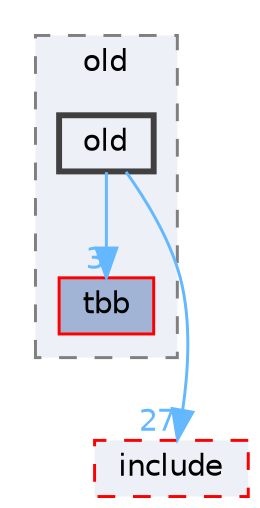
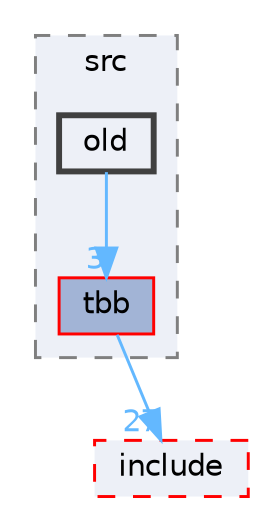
cluster "old": label "old" -> "src"
edge "old" -> "include": now "tbb" -> "include"
